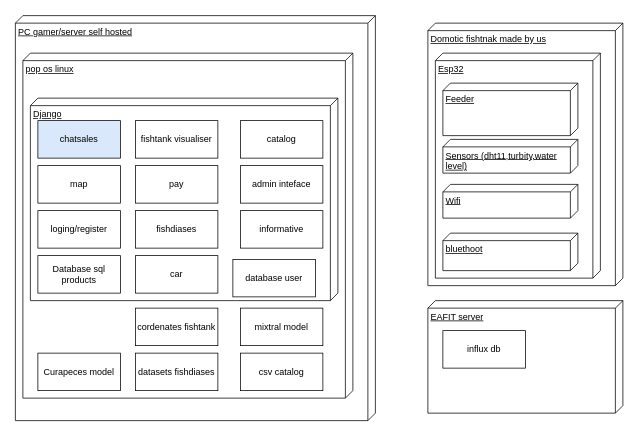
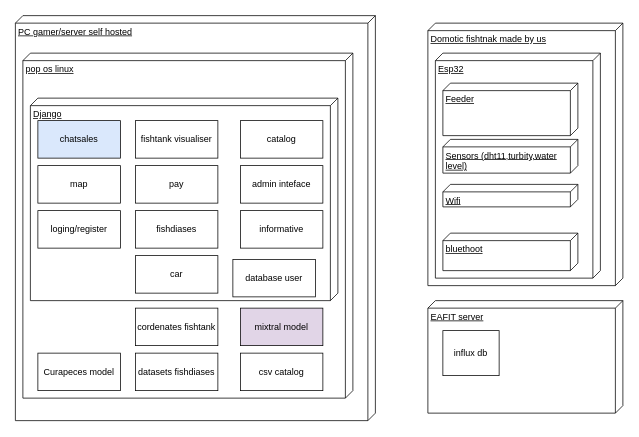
node "Wifi": size 135x34 -> 135x23
node "Database sql products": removed
node "mixtral model": fillcolor #ffffff -> #e1d5e7
node "influx db": size 83x38 -> 56x45
